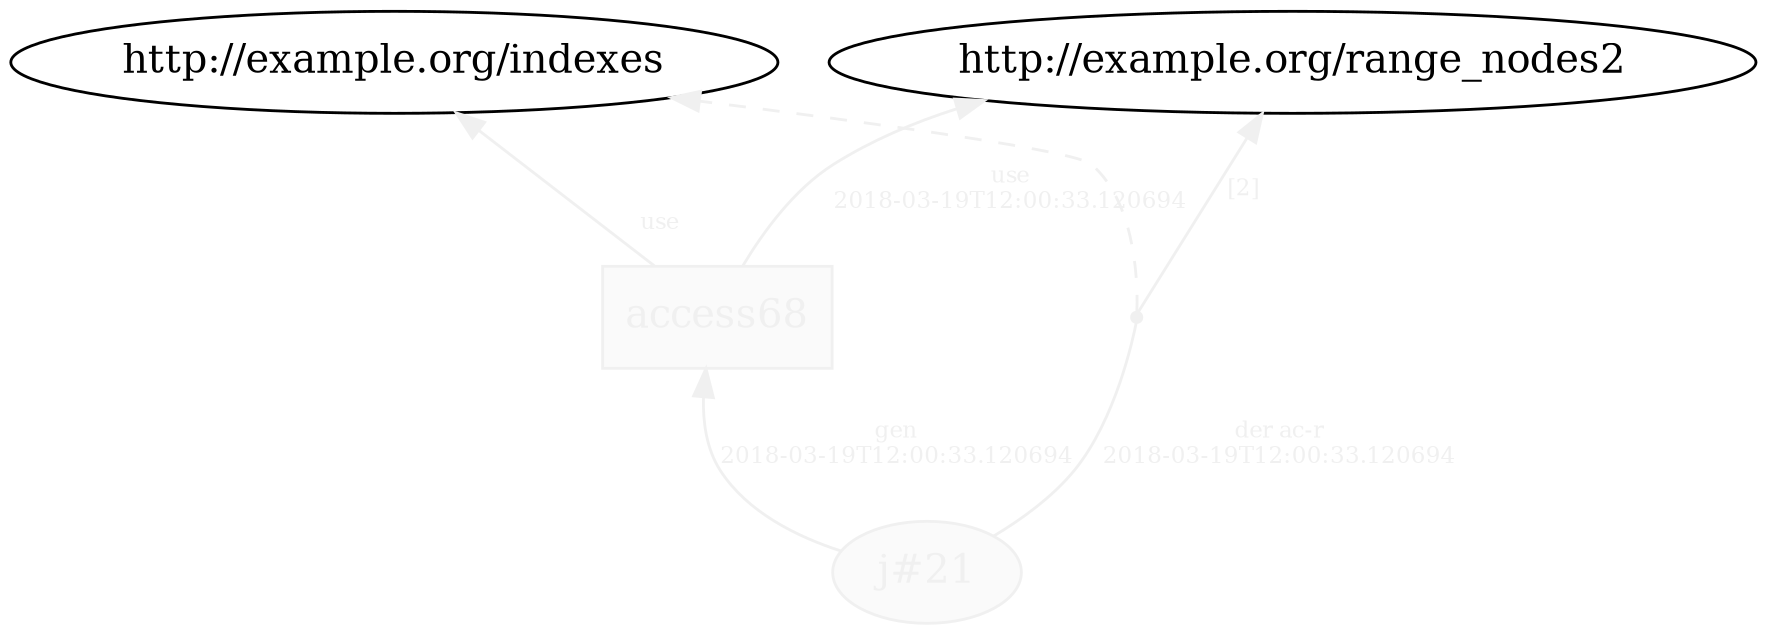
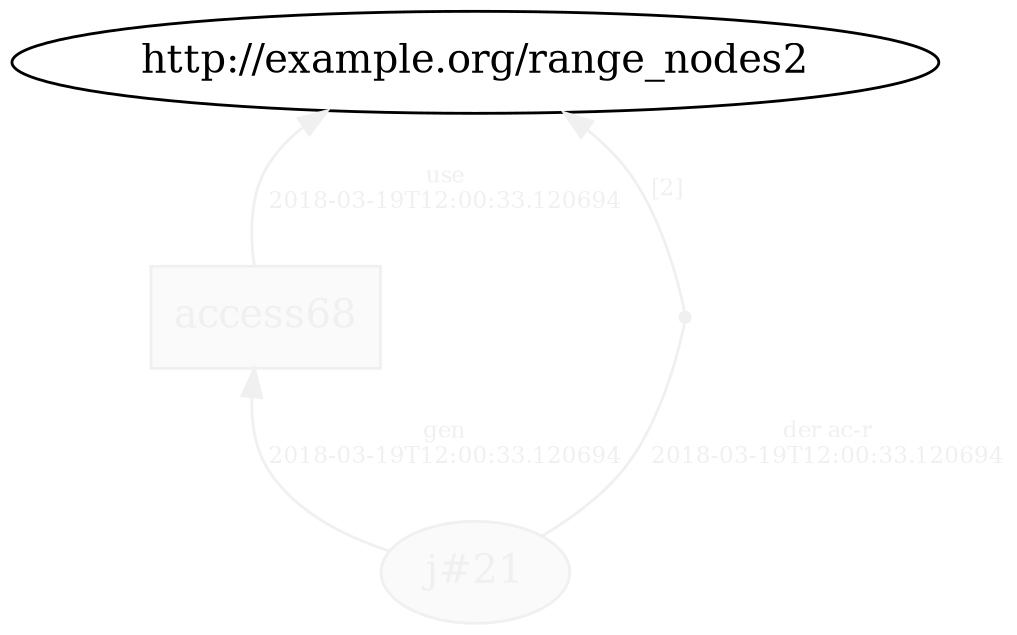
node "http://example.org/indexes": removed
